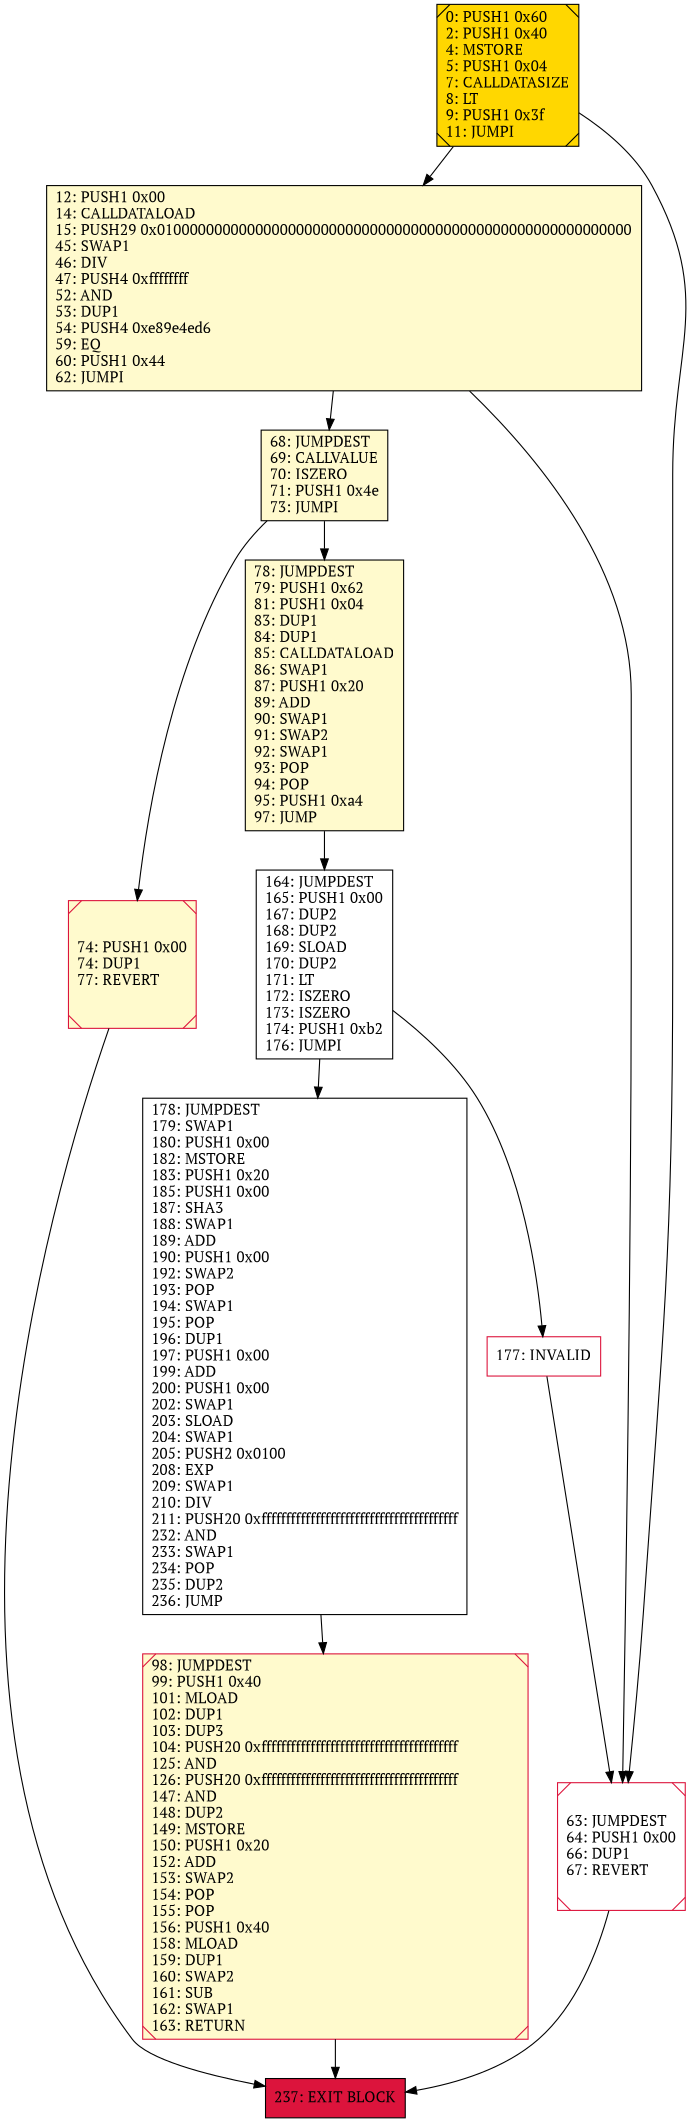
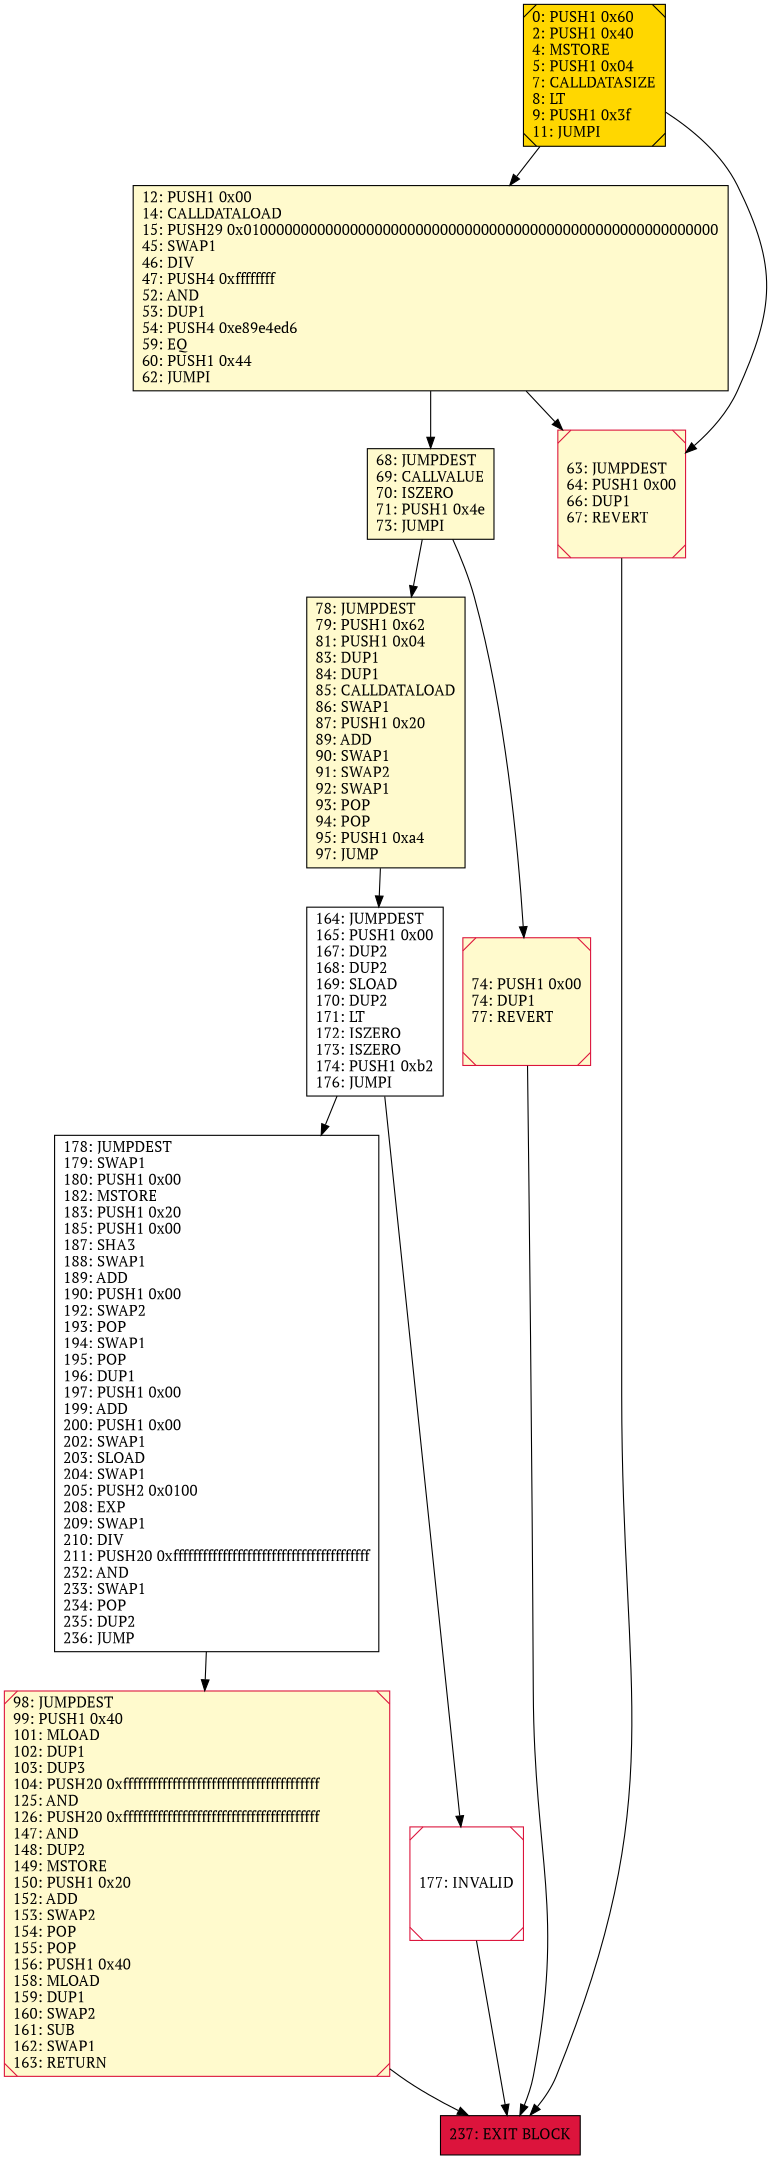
node "177: INVALID": shape box -> Msquare
edge "177: INVALID" -> "63: JUMPDEST 64: PUSH1 0x00 66: DUP1 67: REVERT": now "177: INVALID" -> "237: EXIT BLOCK"
node "63: JUMPDEST 64: PUSH1 0x00 66: DUP1 67: REVERT": fillcolor white -> lemonchiffon
